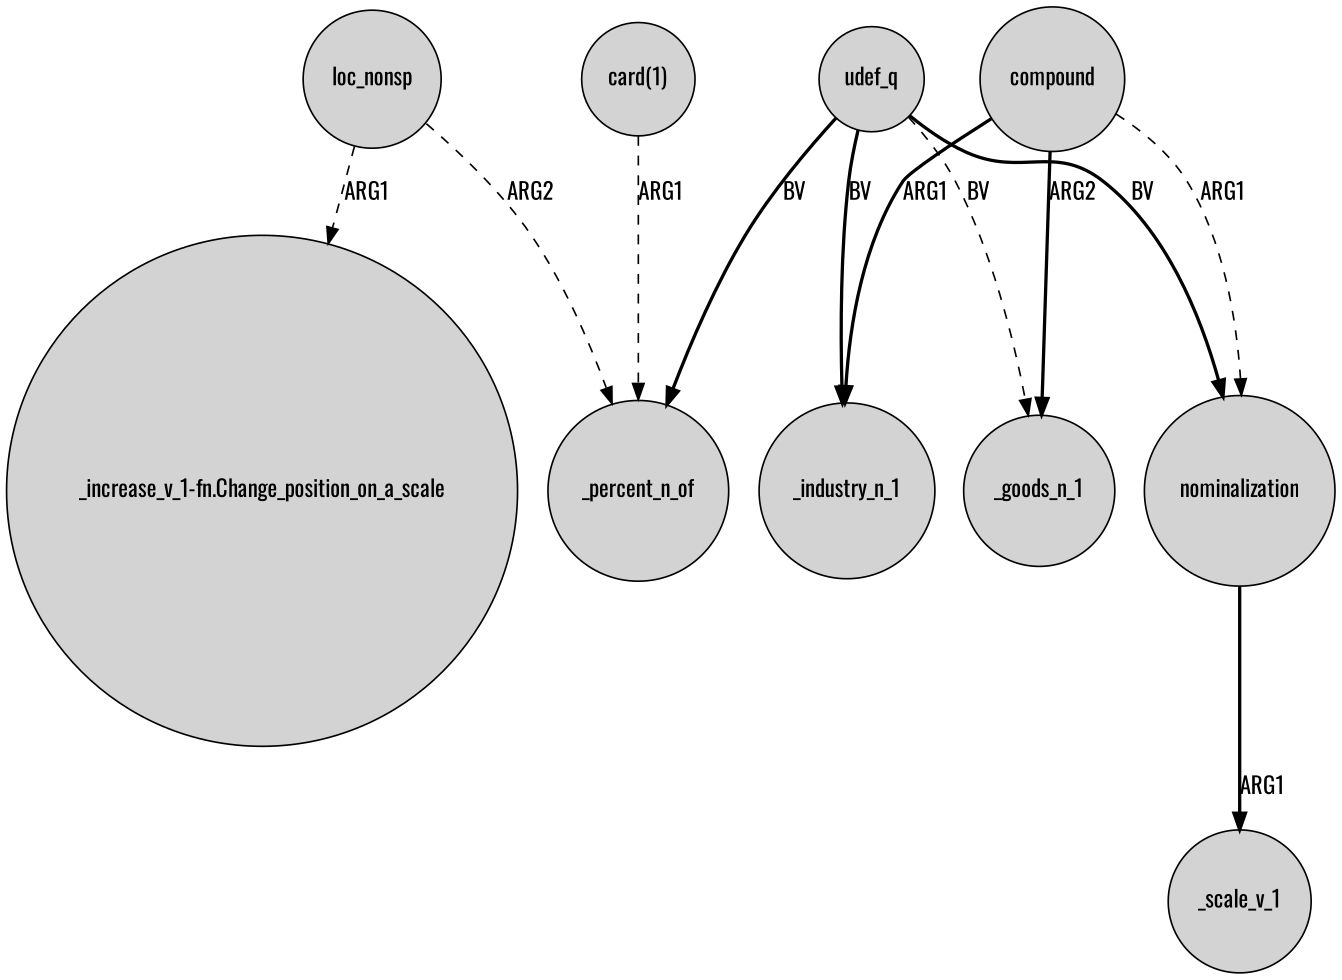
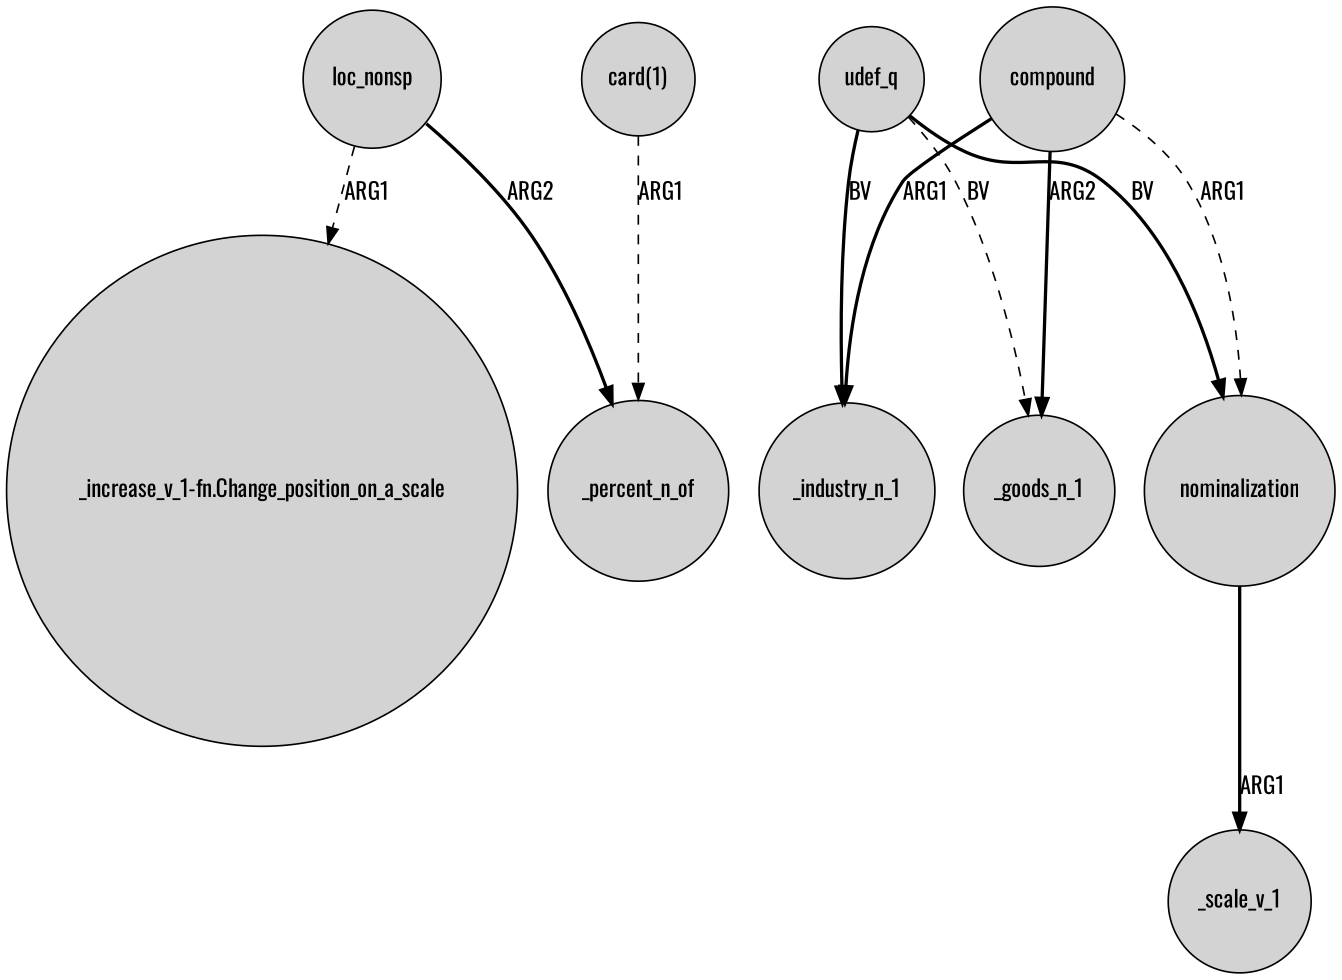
edge "loc_nonsp" -> "_percent_n_of": style dashed -> bold
edge "udef_q" -> "_percent_n_of": removed, label "BV"
